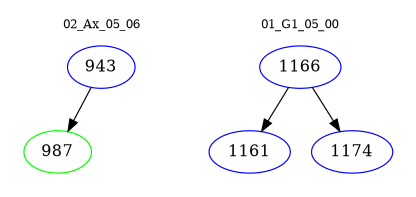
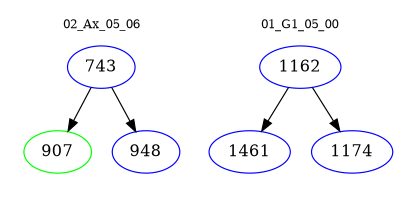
node "943": label "943" -> "743"
node "1166": label "1166" -> "1162"
node "987": label "987" -> "907"
node "948": added
node "1161": label "1161" -> "1461"
